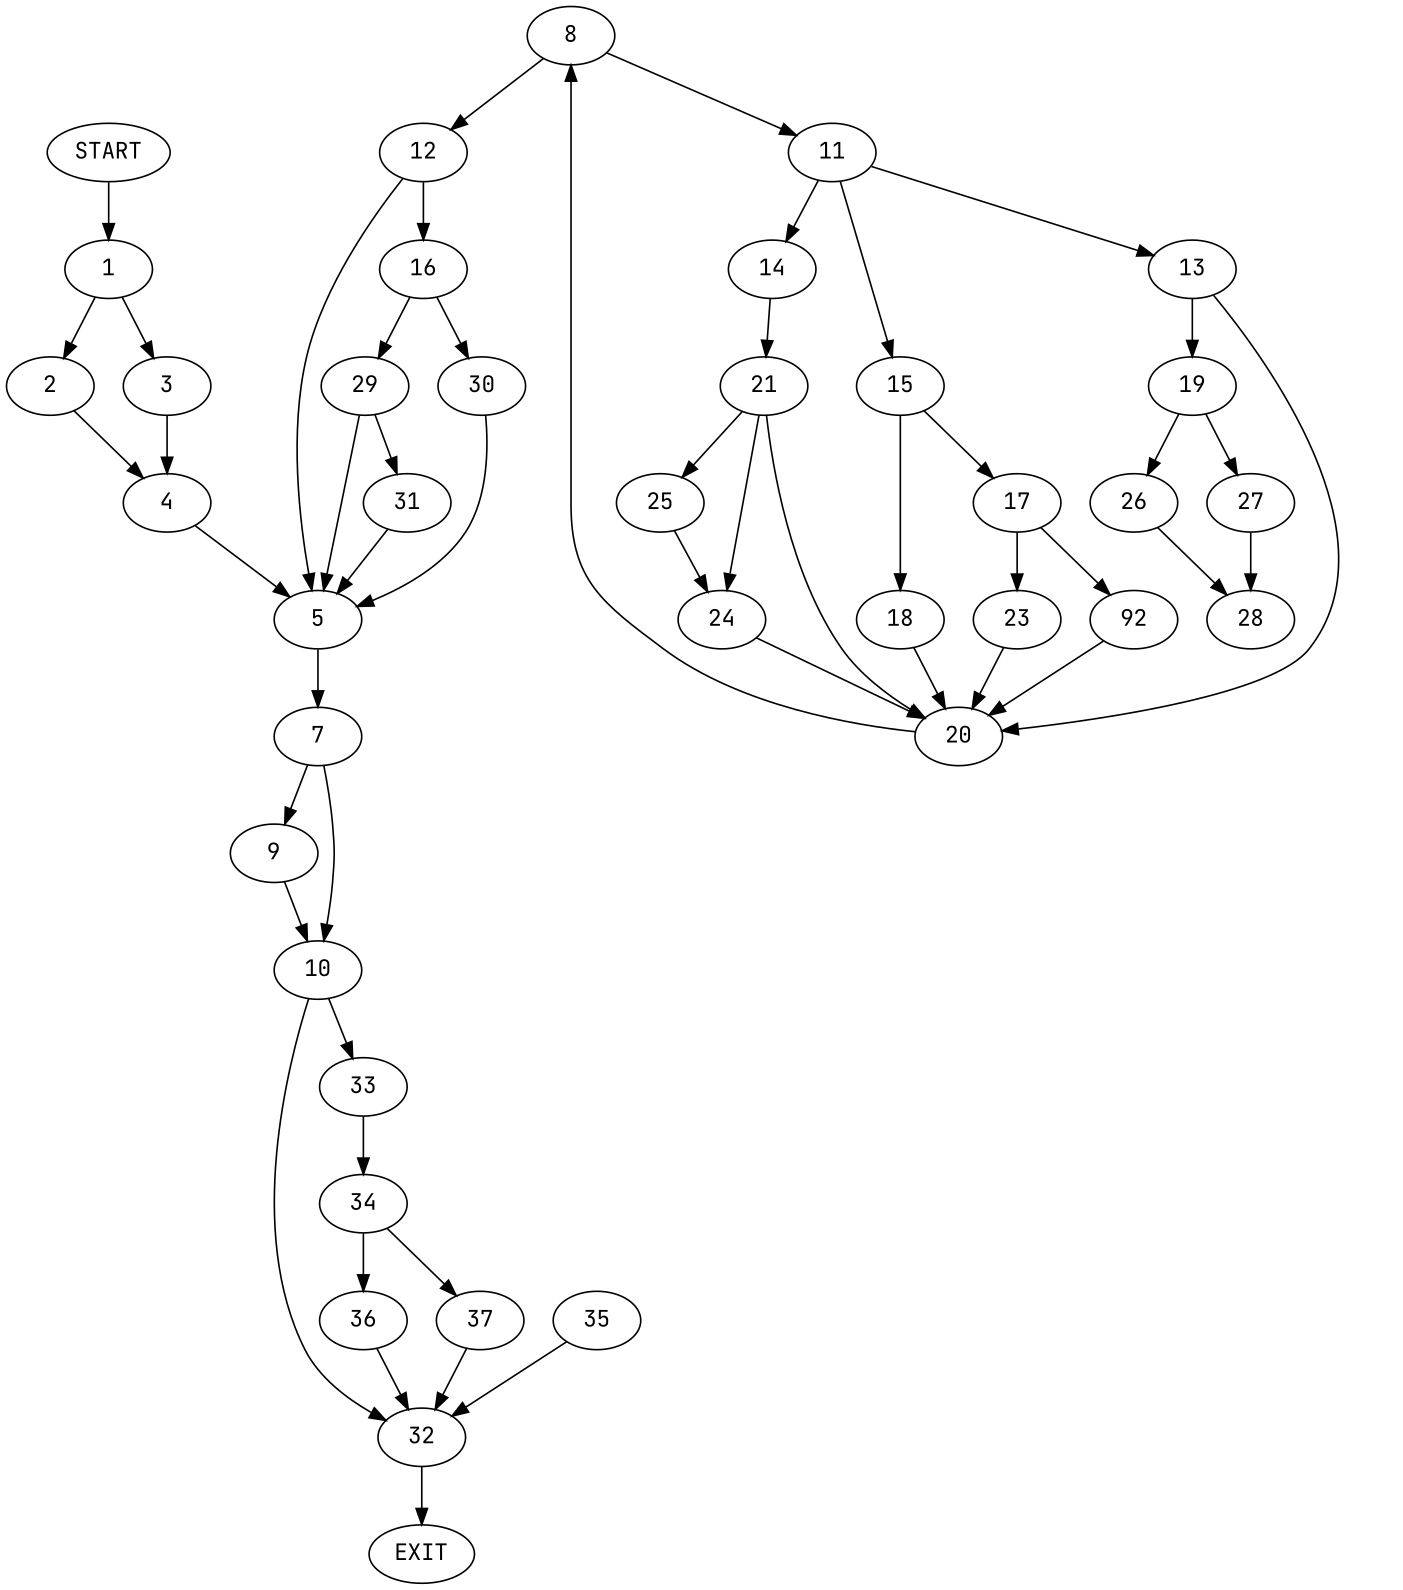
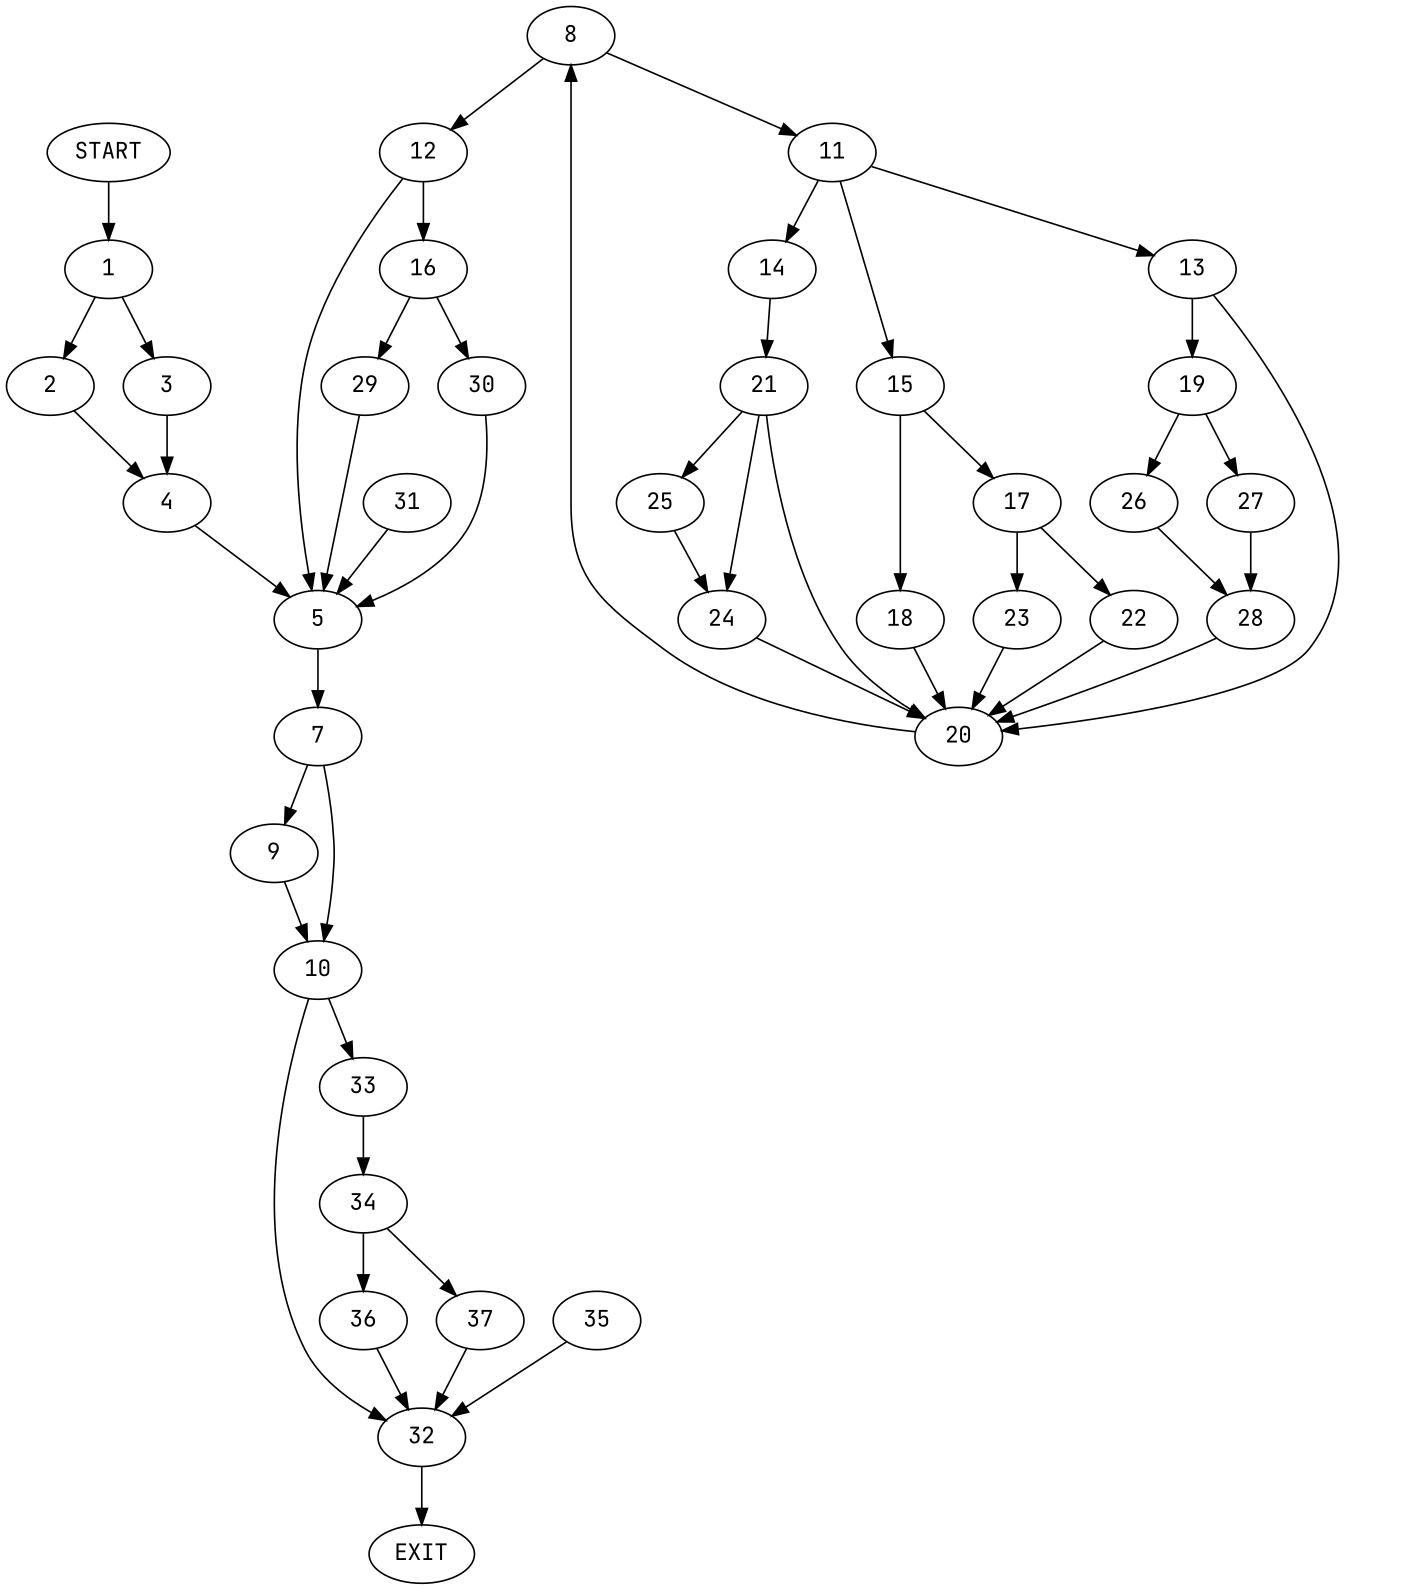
edge "29" -> "31": removed
node "92": label "92" -> "22"
edge "28" -> "20": added
